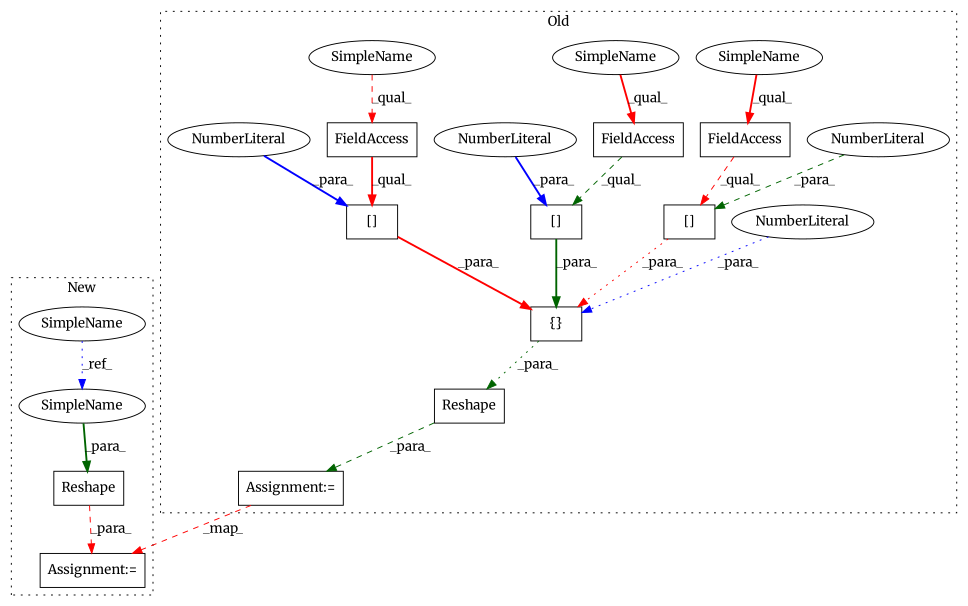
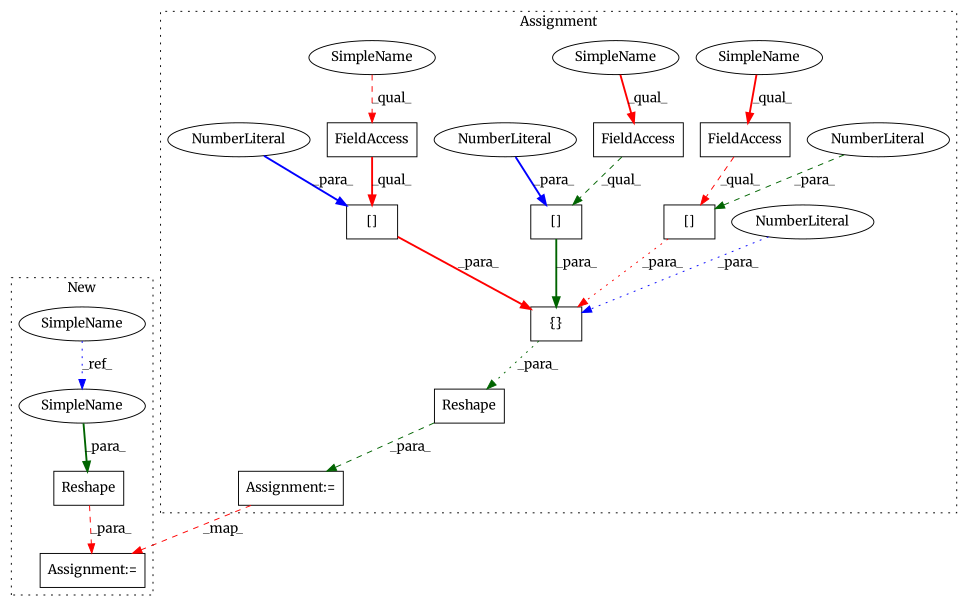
cluster "Old": label "Old" -> "Assignment"
